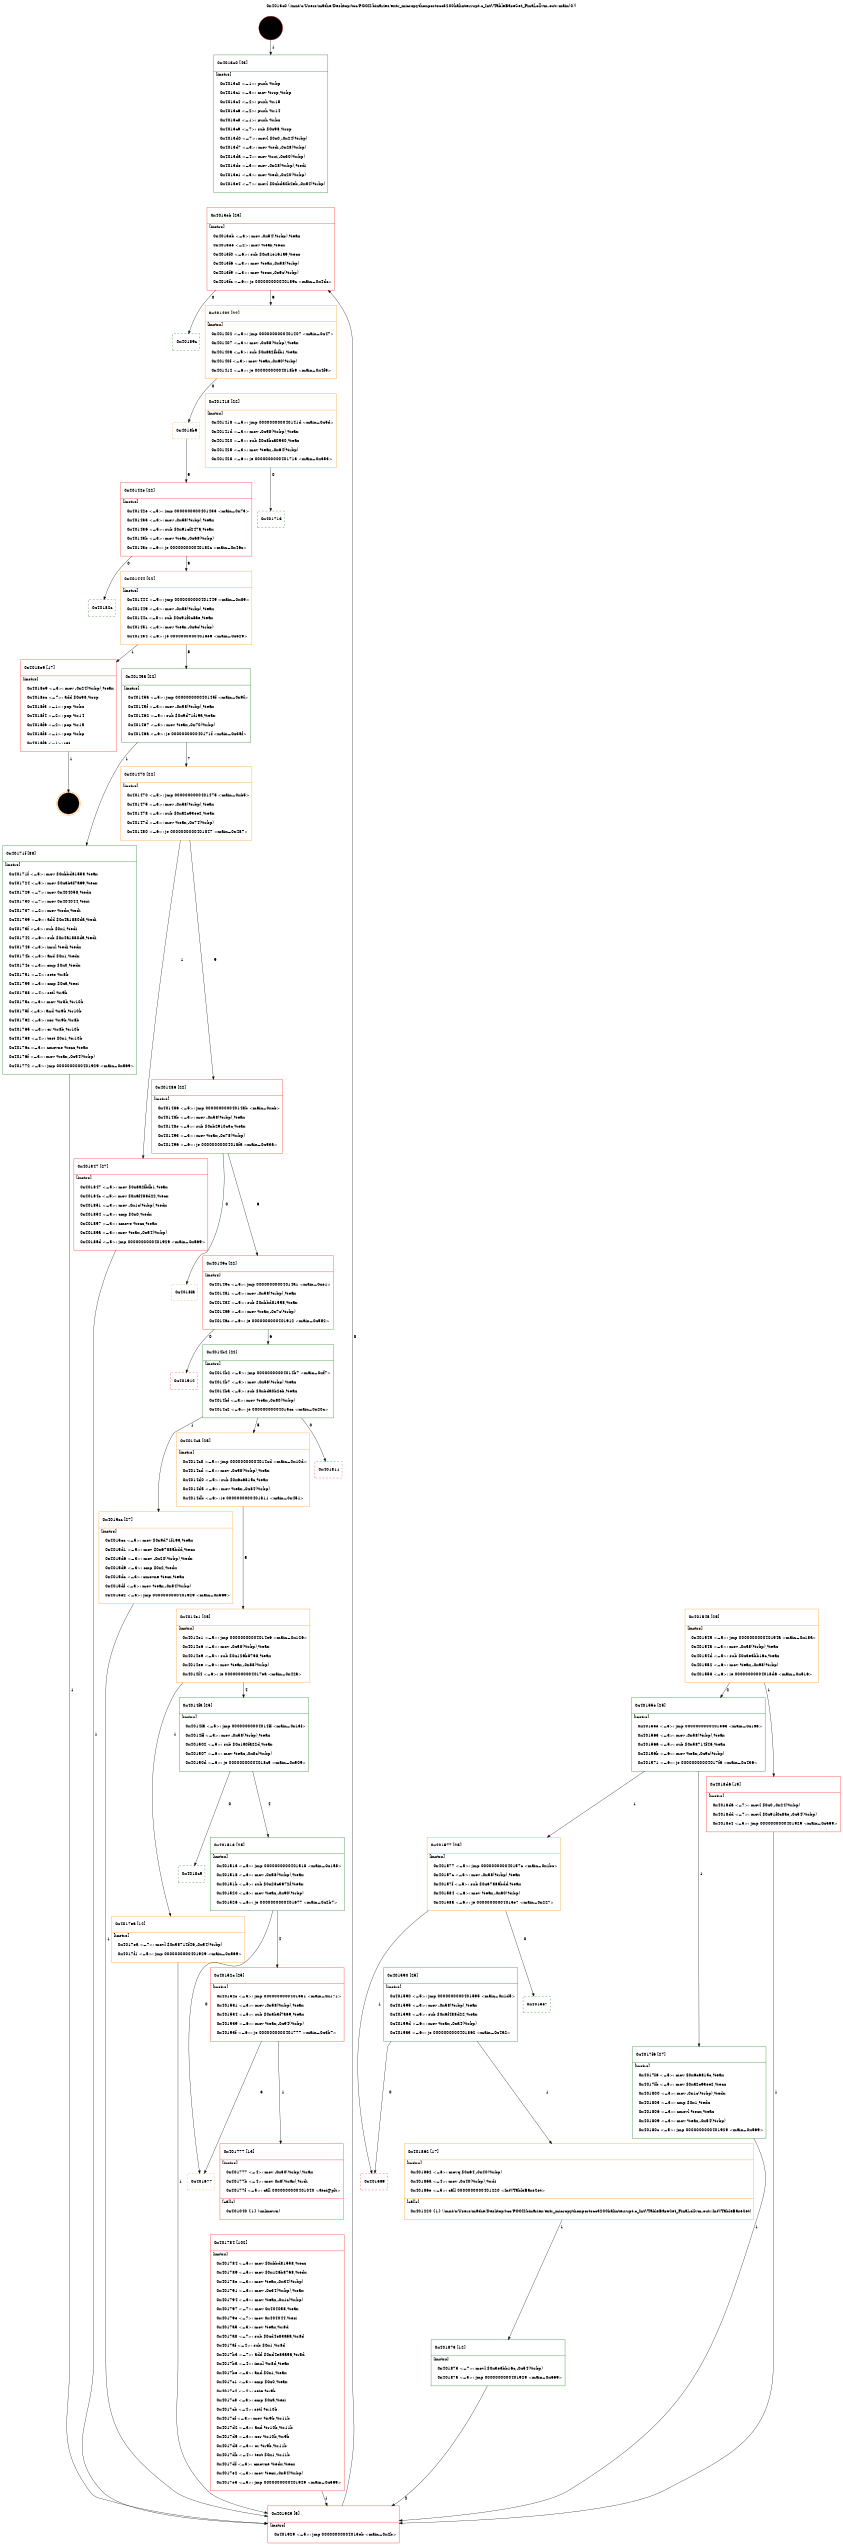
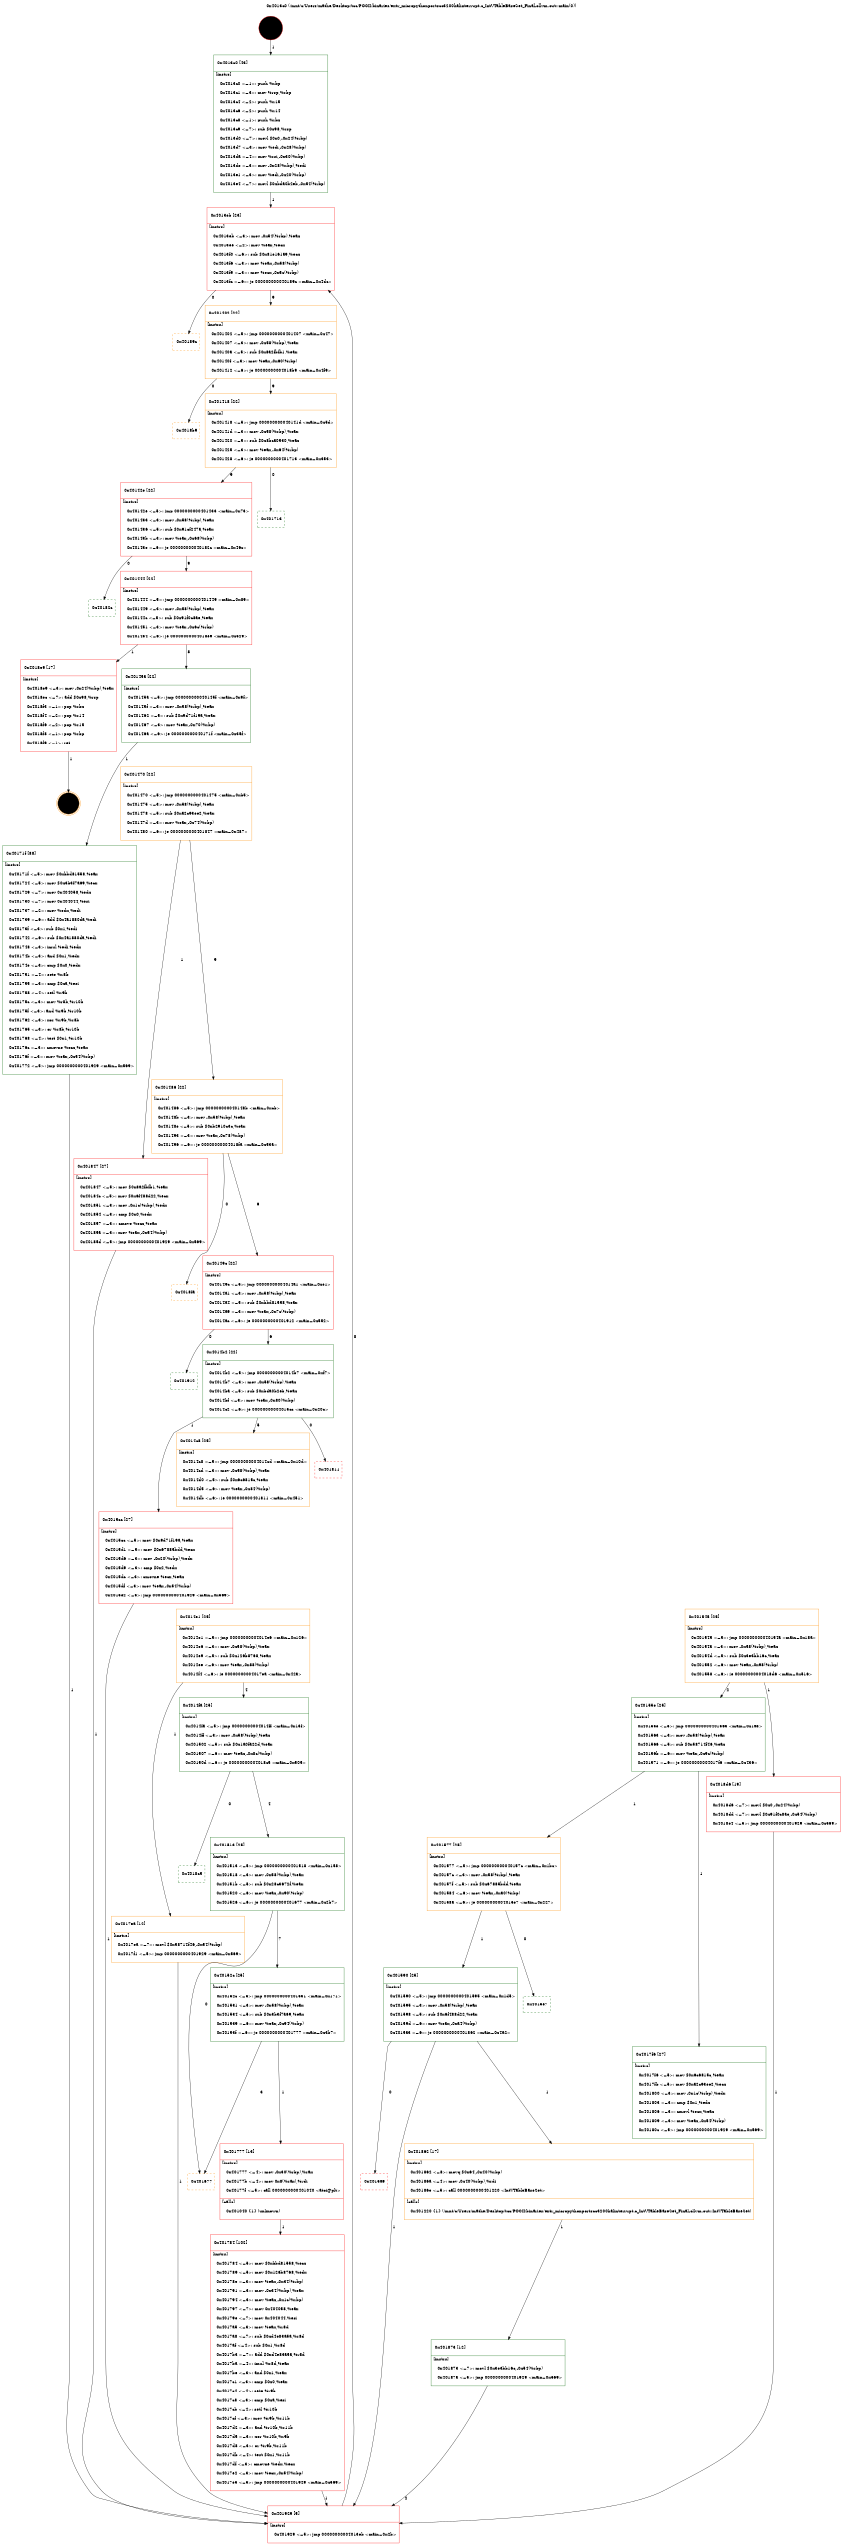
edge "0x4013c0 [43]" -> "0x4013eb [23]": added, label "1"
node "0x40189c": color darkgreen -> darkorange
edge "0x401402 [22]" -> "0x401418 [22]": added, label "9"
edge "0x4018b9" -> "0x40142e [22]": now "0x401418 [22]" -> "0x40142e [22]"
node "0x401444 [22]": color darkorange -> red
edge "0x40145a [22]" -> "0x401470 [22]": removed, label "7"
node "0x401486 [22]": color red -> darkorange
node "0x401912": color red -> darkgreen
edge "0x4014c8 [25]" -> "0x4014e1 [25]": removed, label "5"
node "0x4015cc [27]": color darkorange -> red
edge "0x401513 [25]" -> "0x40152c [25]": label " 4" -> " 7"
node "0x40152c [25]": color red -> darkgreen
edge "0x401577 [25]" -> "0x4015a9": now "0x401577 [25]" -> "0x401590 [25]"
edge "0x401777 [13]" -> "0x401784 [102]": added, label "1"
edge "0x4017f6 [27]" -> "0x401929 [5]": now "0x401590 [25]" -> "0x401929 [5]"
